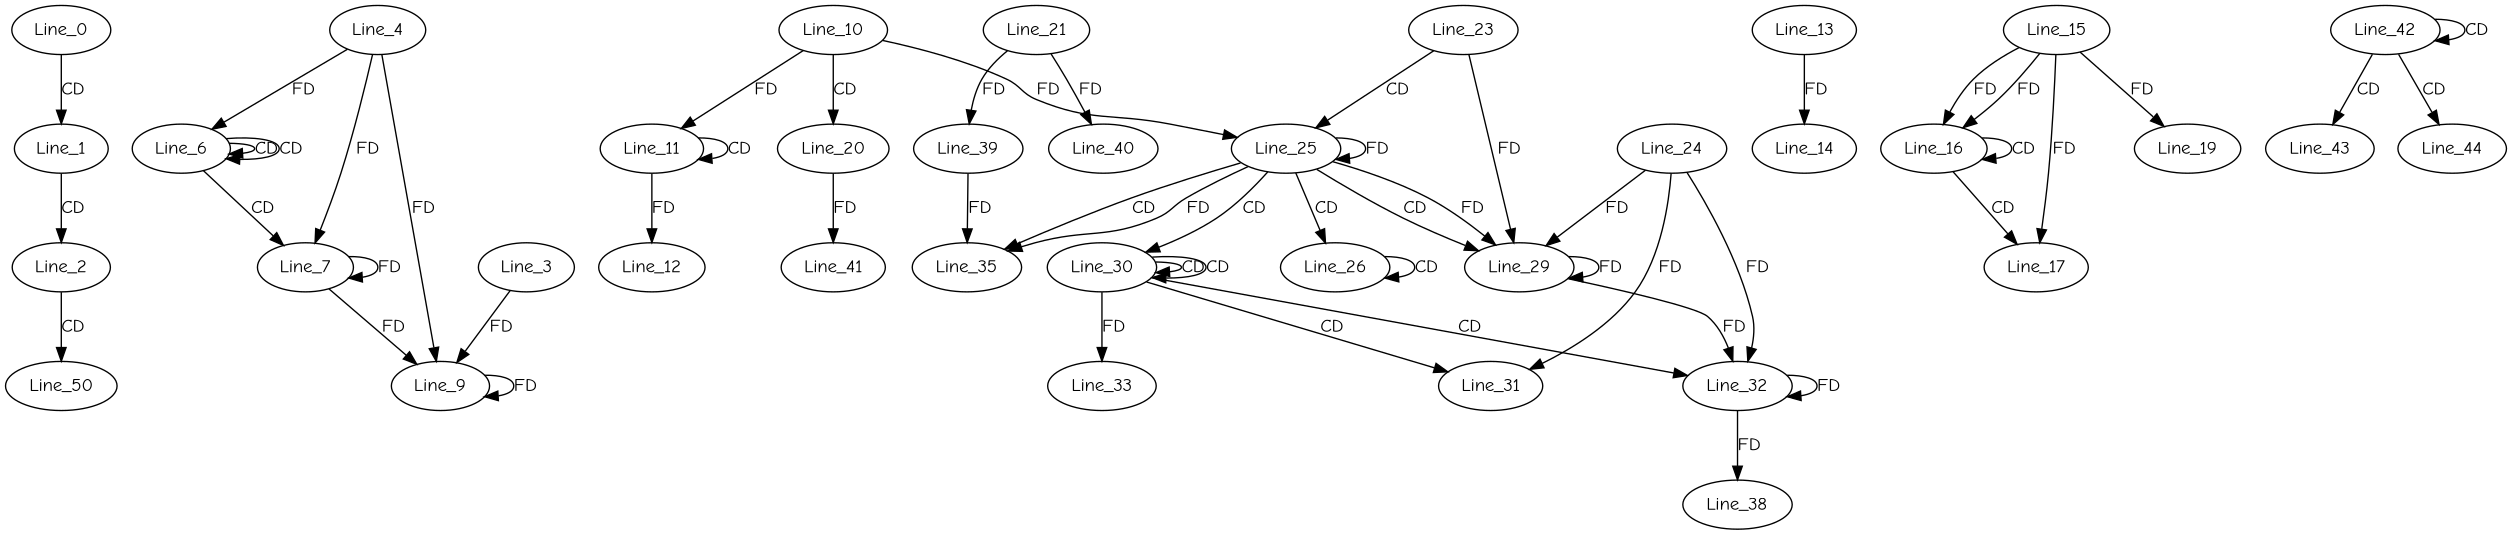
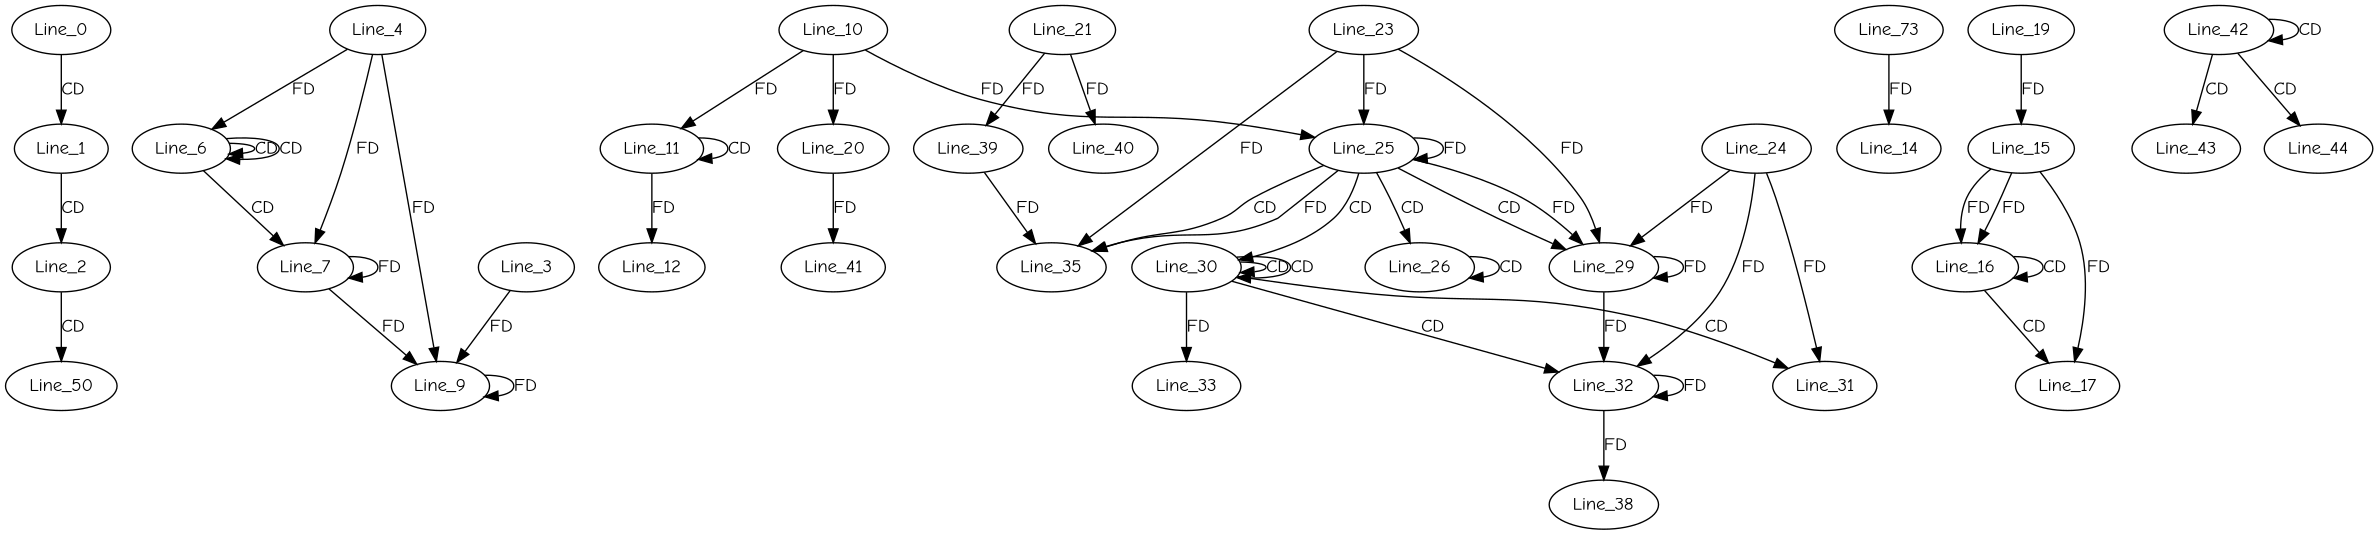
node "Line_13": label "Line_13" -> "Line_73"
edge "Line_15" -> "Line_19": reversed
edge "Line_10" -> "Line_20": label "CD" -> "FD"
edge "Line_23" -> "Line_25": label "CD" -> "FD"
edge "Line_23" -> "Line_35": added, label "FD"
